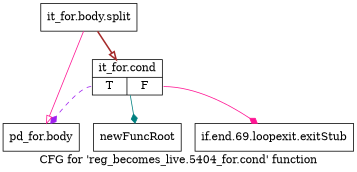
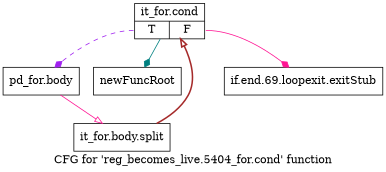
edge "it_for.body.split" -> "pd_for.body": reversed
